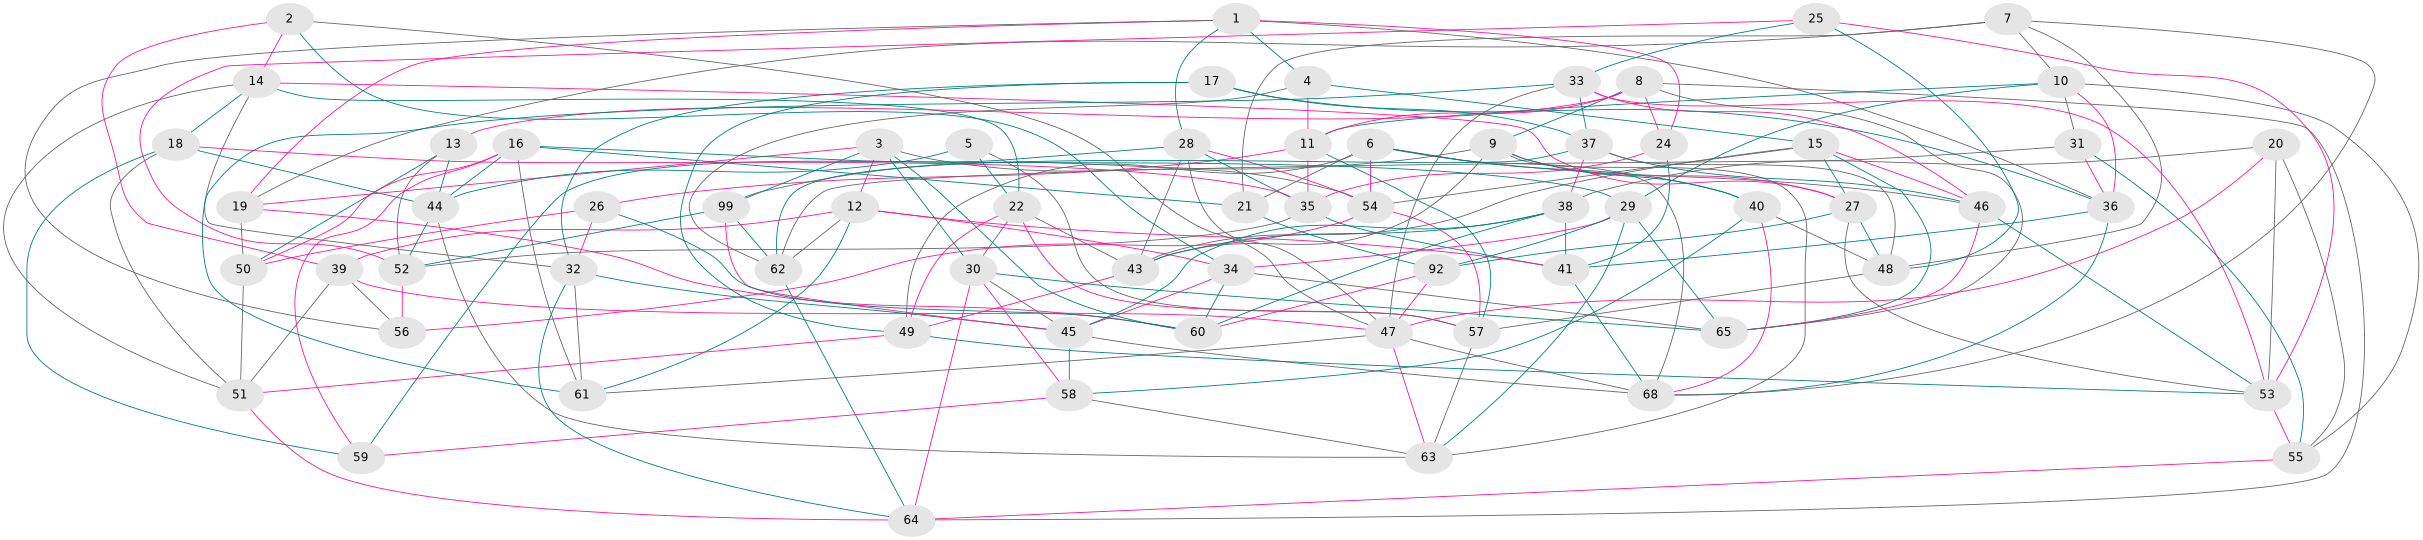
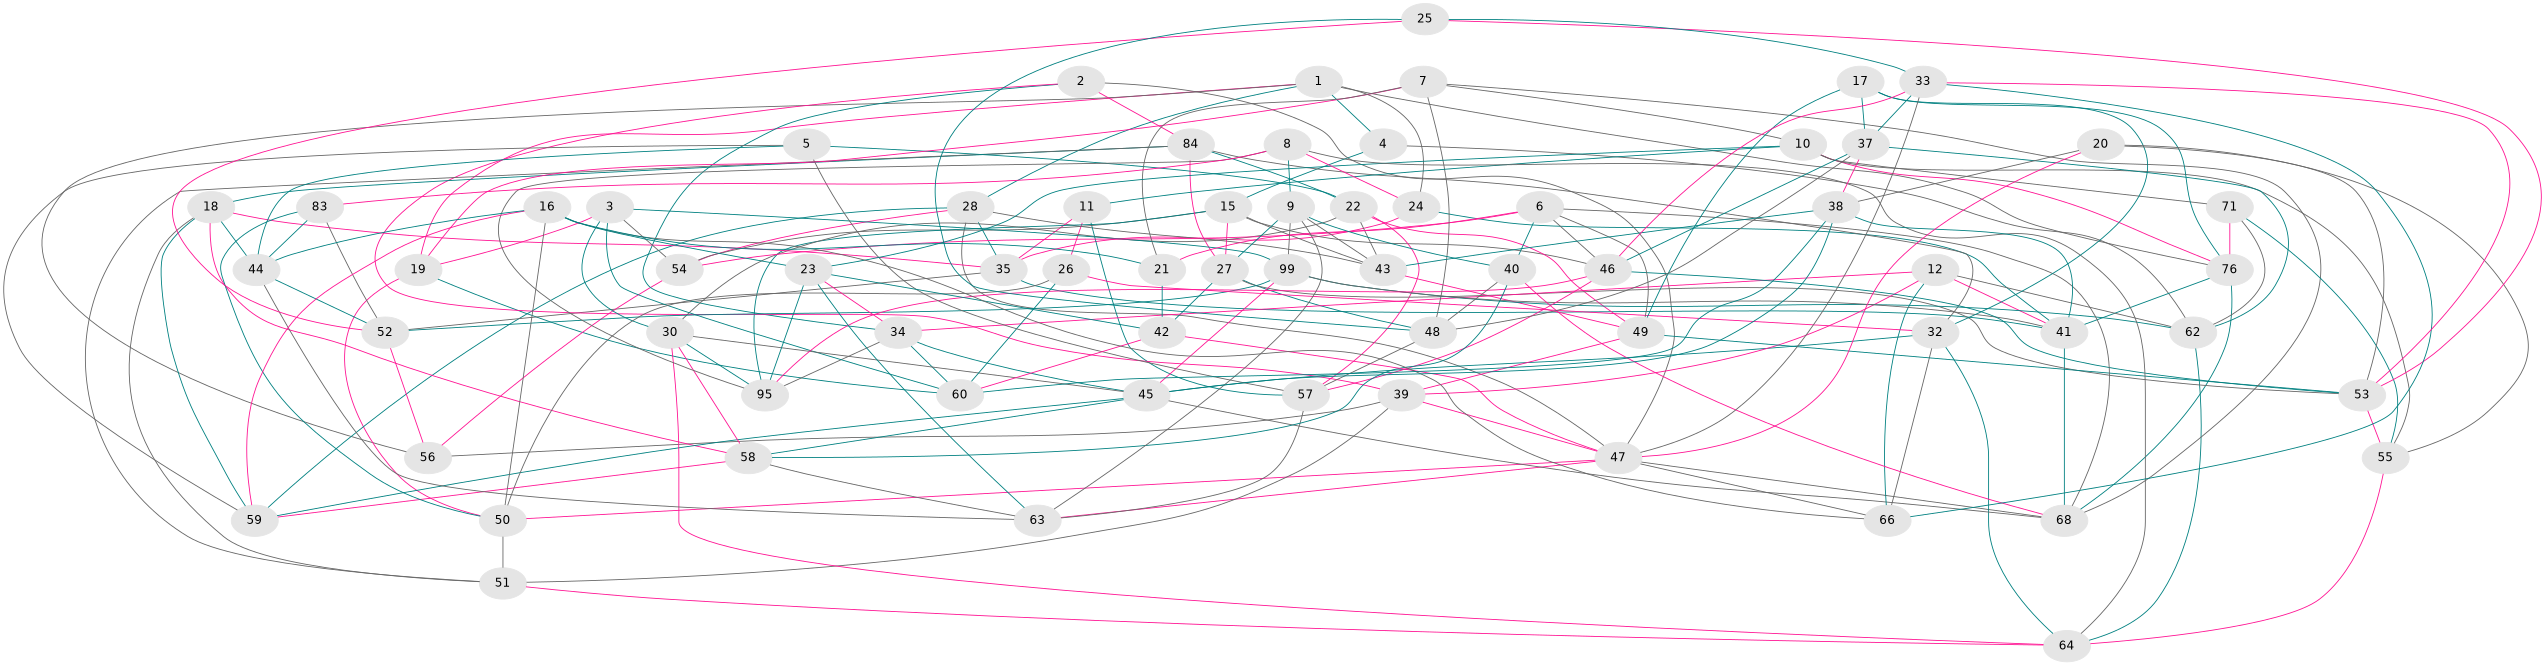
edge "1" -- "24": color deeppink -> gray40
edge "7" -- "19": color gray40 -> deeppink
node "14": label "14" -> "84"
edge "4" -- "11": removed
edge "8" -- "11": removed
node "13": label "13" -> "83"
node "31": label "31" -> "71"
edge "5" -- "59": added
edge "6" -- "21": color gray40 -> deeppink
edge "15" -- "46": color deeppink -> gray40
edge "3" -- "12": removed
edge "9" -- "27": color deeppink -> teal
edge "15" -- "27": color teal -> deeppink
node "29": label "29" -> "23"
node "36": label "36" -> "76"
edge "16" -- "50": color deeppink -> gray40
edge "26" -- "50": color deeppink -> gray40
edge "19" -- "50": color gray40 -> deeppink
node "92": label "92" -> "42"
edge "54" -- "57": now "46" -- "57"
edge "19" -- "60": color deeppink -> teal
edge "34" -- "45": color deeppink -> teal
edge "99" -- "41": added
node "65": label "65" -> "95"
edge "49" -- "51": now "49" -- "39"
edge "18" -- "58": added
node "61": label "61" -> "66"
edge "45" -- "59": added
edge "47" -- "50": added
